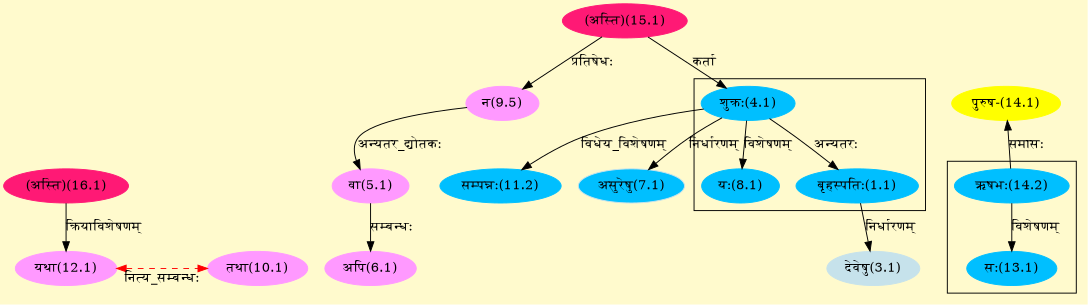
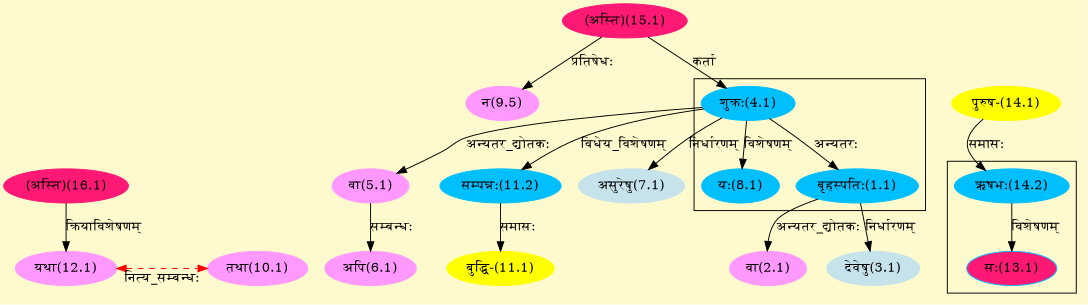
edge "न(9.5)" -> "वा(5.1)": now "शुक्रः(4.1)" -> "वा(5.1)"
edge "ऋषभः(14.2)" -> "पुरुष-(14.1)": reversed
node "असुरेषु(7.1)": fillcolor #00bfff -> #c6e2eb
node "बुद्धि-(11.1)": added
node "वा(2.1)": added
node "सः(13.1)": fillcolor #00bfff -> #ff1975
